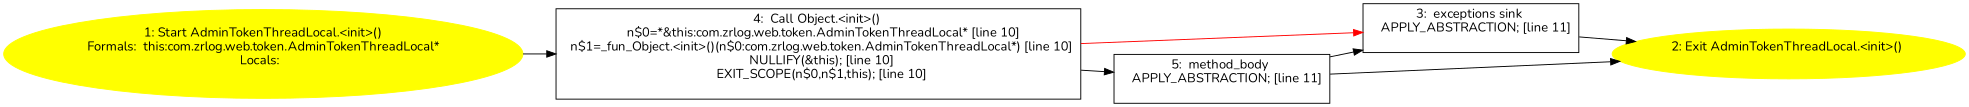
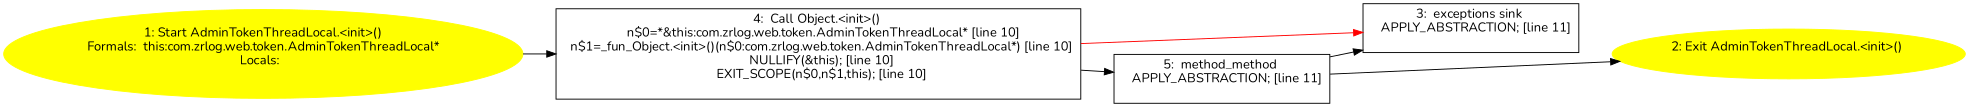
edge "3:  exceptions sink APPLY_ABSTRACTION; [line 11]" -> "2: Exit AdminTokenThreadLocal.<init>()": removed
node "5:  method_body APPLY_ABSTRACTION; [line 11]": label "5:  method_body APPLY_ABSTRACTION; [line 11]" -> "5:  method_method APPLY_ABSTRACTION; [line 11]"
